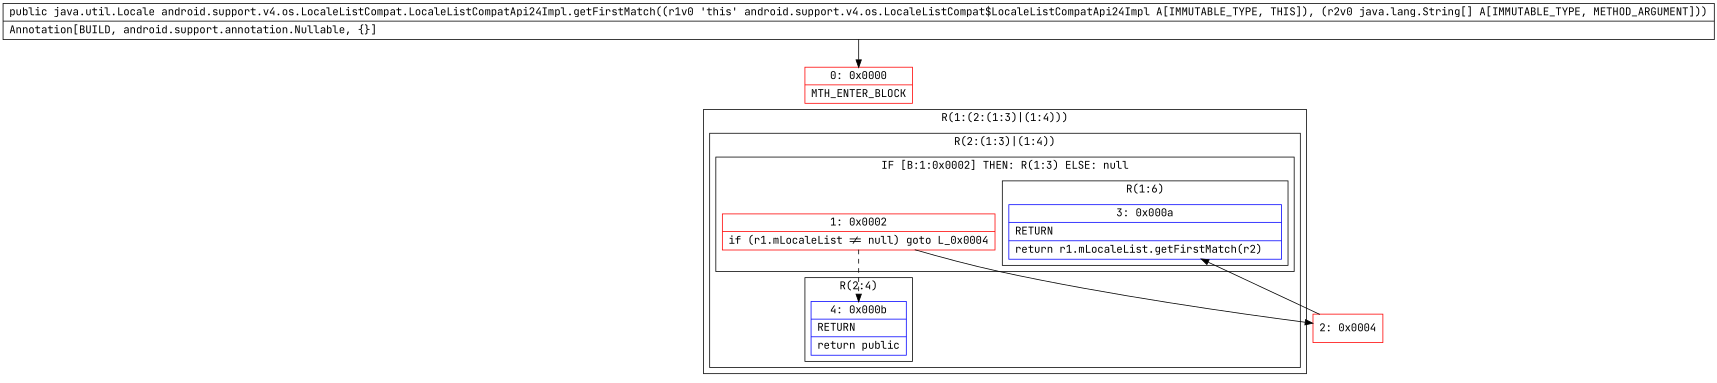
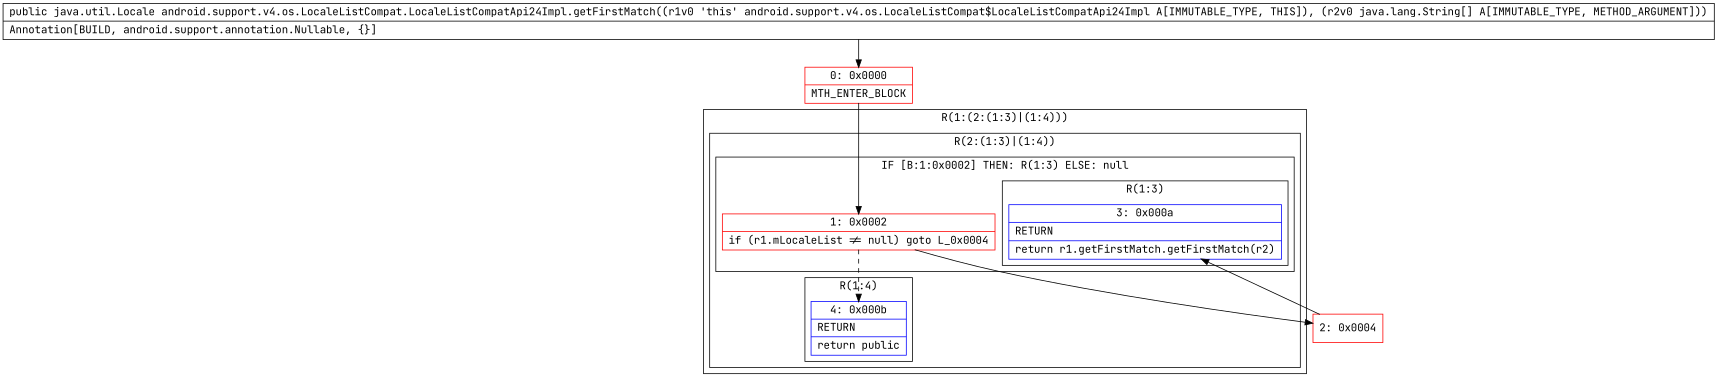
edge "0: 0x0000" -> "1: 0x0002": added
cluster "R(1:6)": label "R(1:6)" -> "R(1:3)"
node "3: 0x000a": text "return r1.mLocaleList.getFirstMatch(r2)" -> "return r1.getFirstMatch.getFirstMatch(r2)"
cluster "R(2:4)": label "R(2:4)" -> "R(1:4)"
